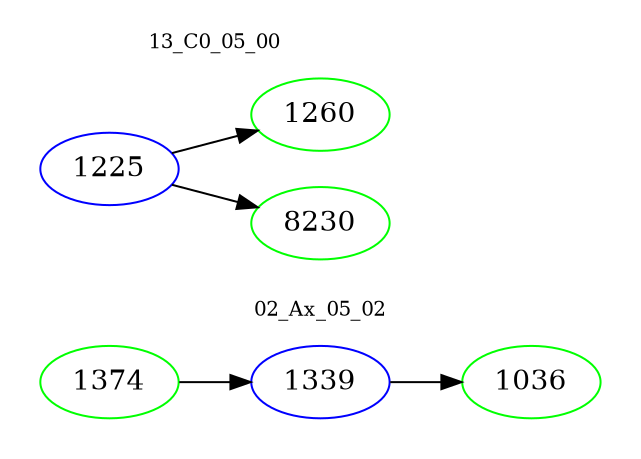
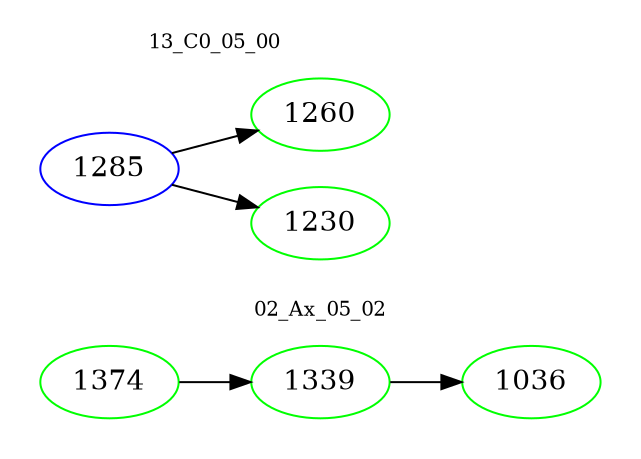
node "1225": label "1225" -> "1285"
node "8230": label "8230" -> "1230"
node "1339": color blue -> green
